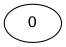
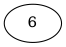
node "0": label "0" -> "6"
